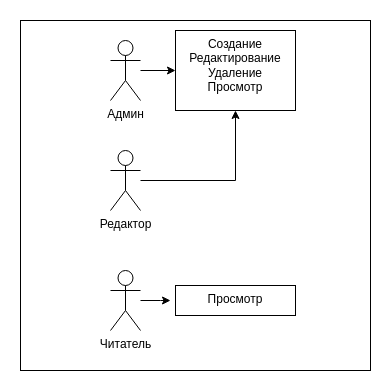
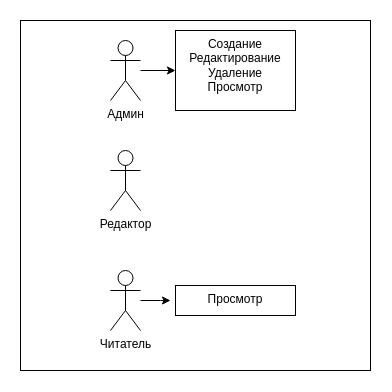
edge "Редактор" -> "Создание Редактирование Удаление Просмотр": removed
